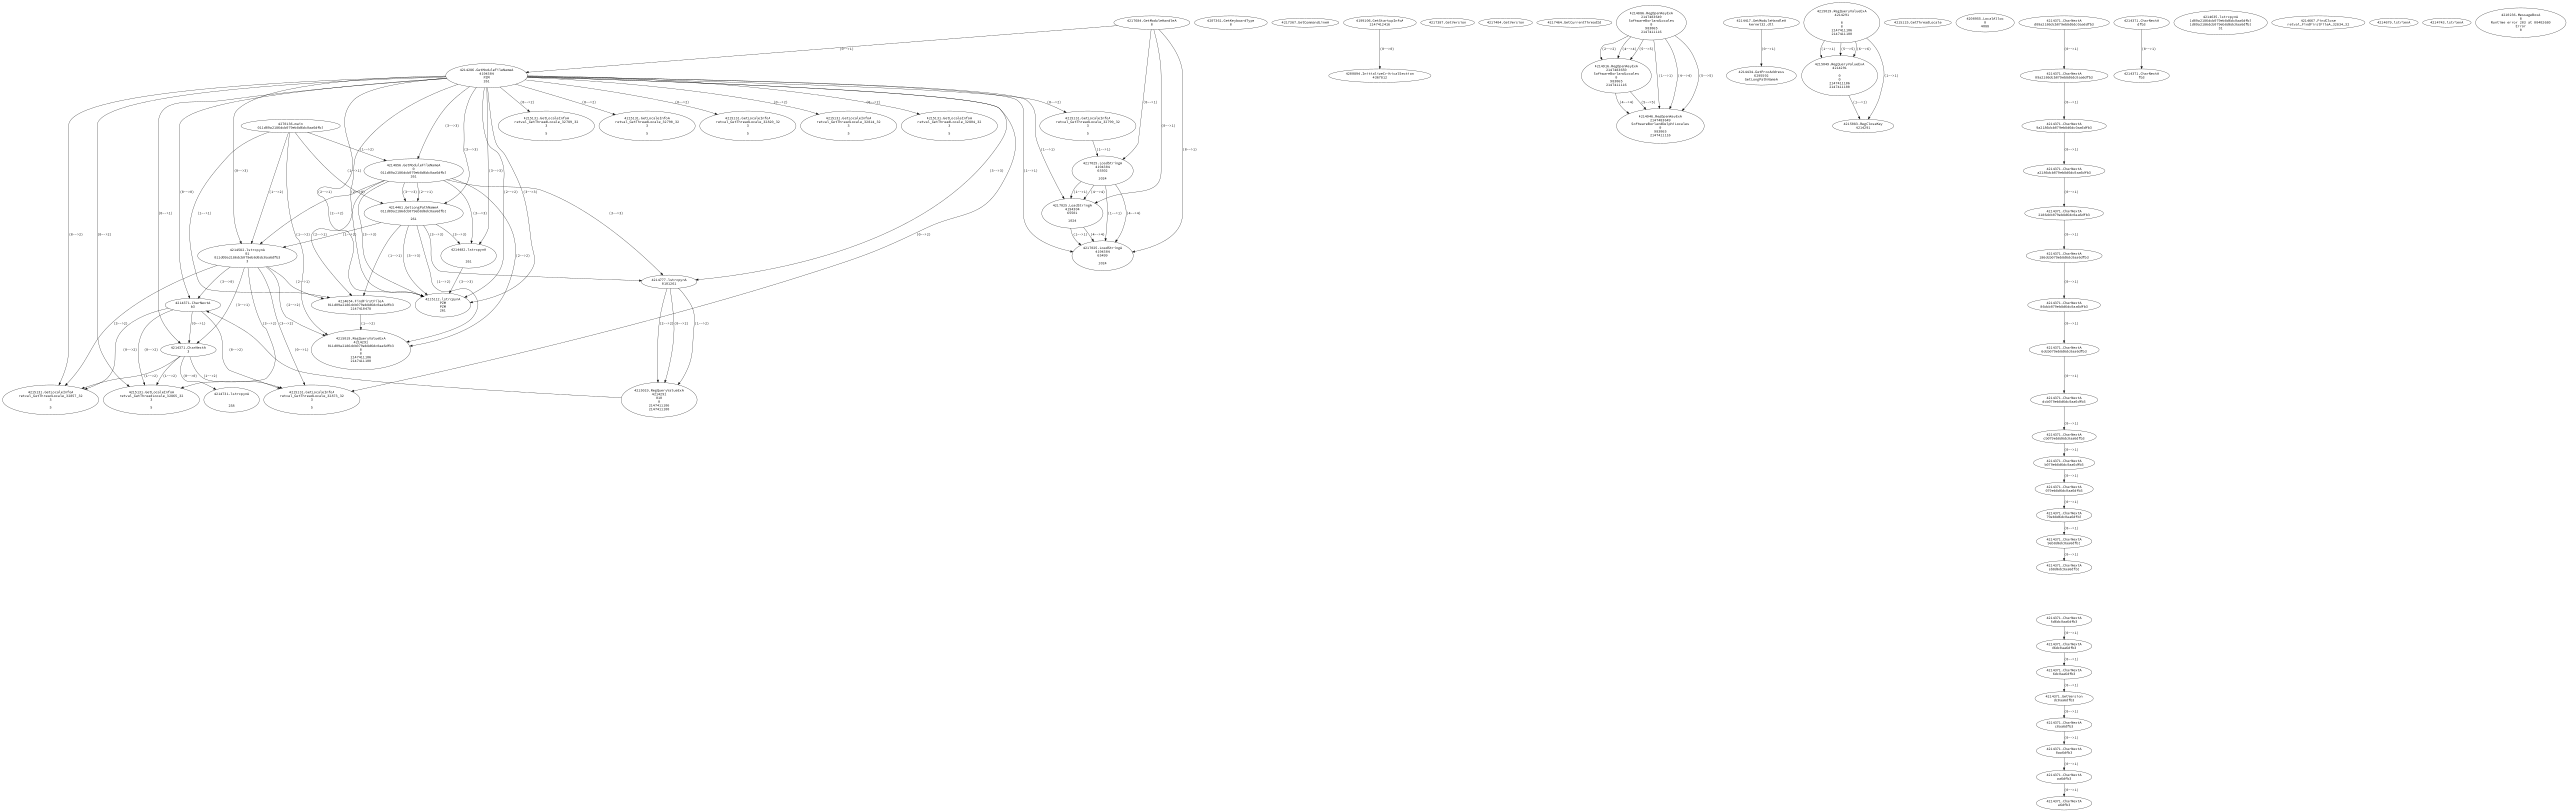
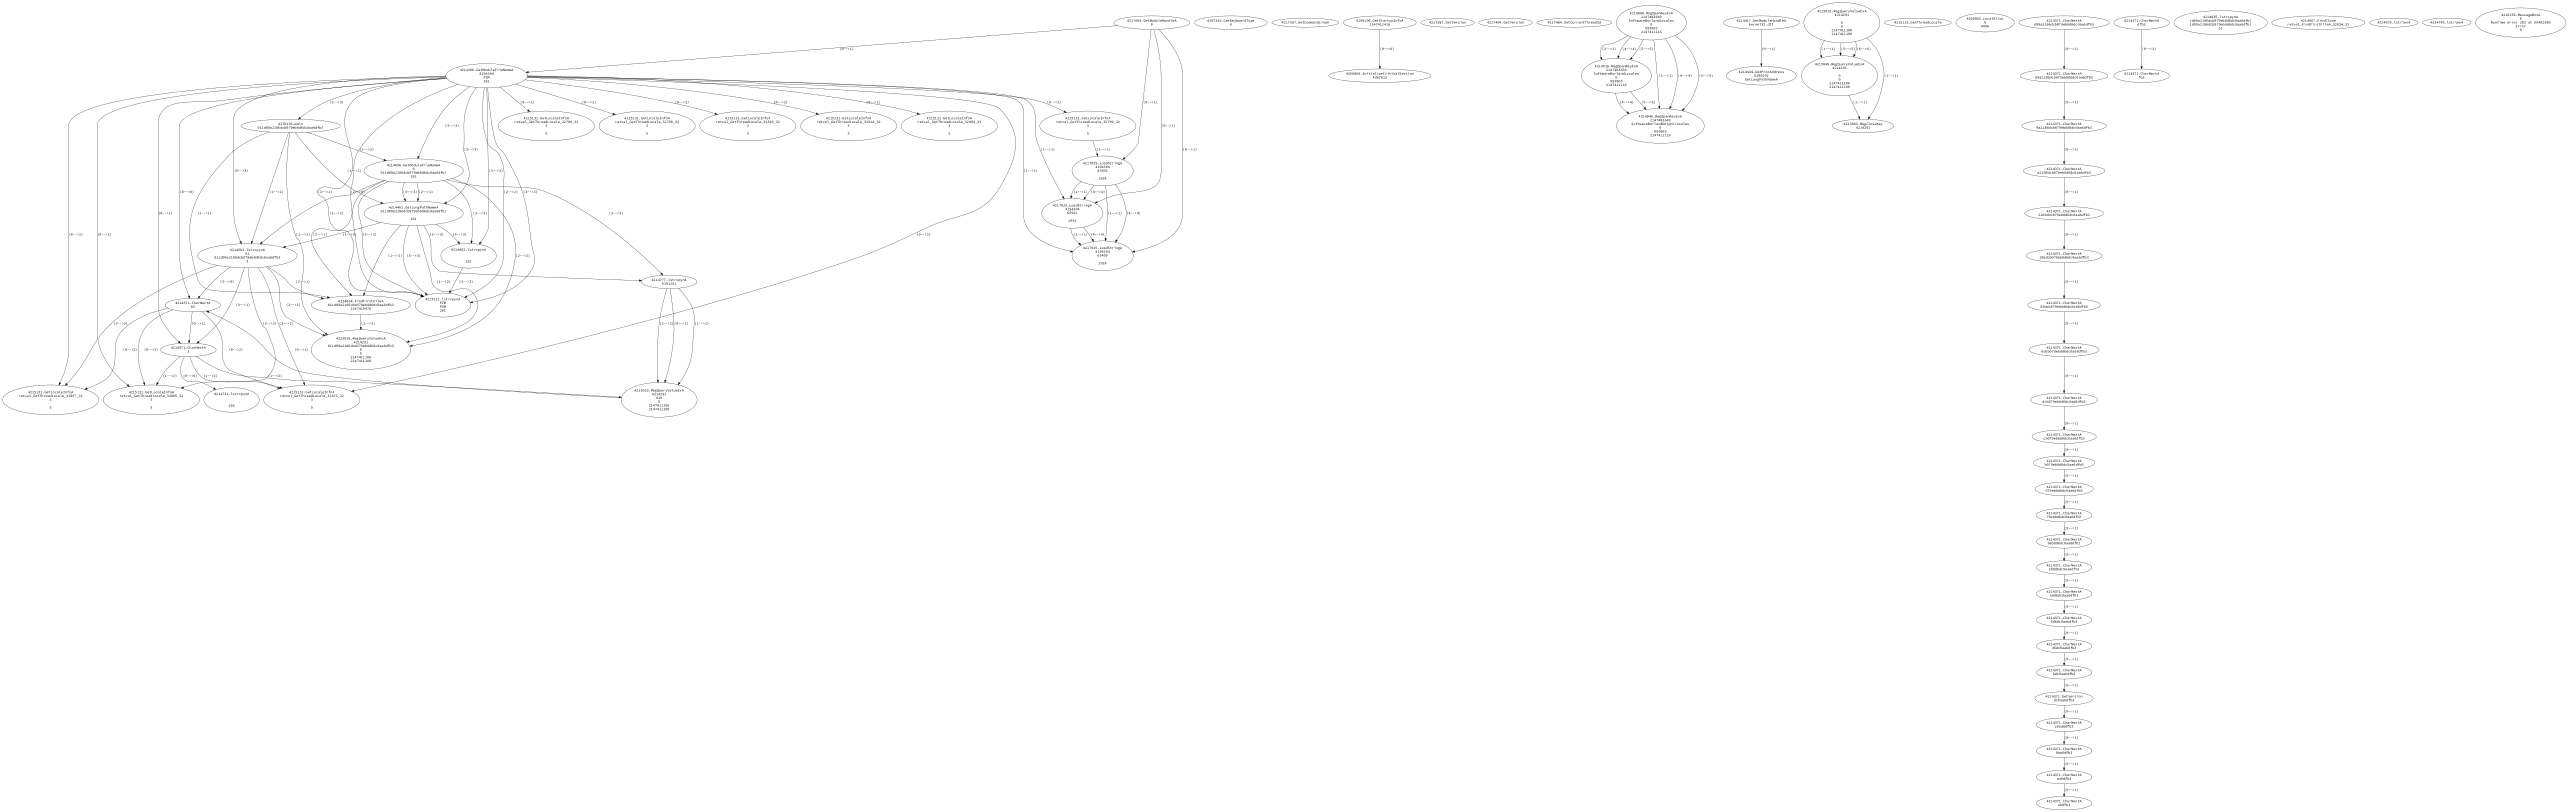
edge "4214286.GetModuleFileNameA 4194304 PZM 261" -> "4214777.lstrcpynA 0101261": now "4214286.GetModuleFileNameA 4194304 PZM 261" -> "4270136.main 011d09a2186dcb079eb8d6dc0aa6dfb3"
edge "4214371.CharNextA 3" -> "4215131.GetLocaleInfoA retval_GetThreadLocale_32857_32 3 5": now "4214371.CharNextA 3" -> "4215019.RegQueryValueExA 4214291 010 0 2147411106 2147411100"
node "4214371.CharNextA b8d6dc0aa6dfb3": added
